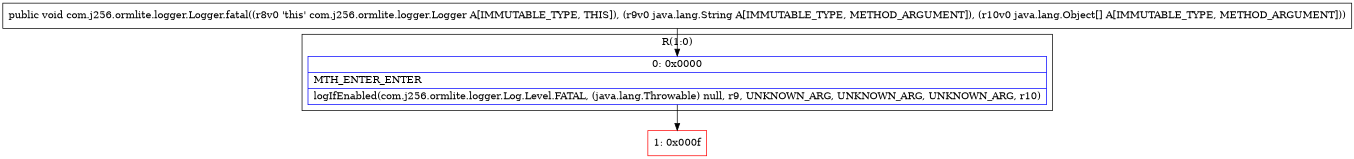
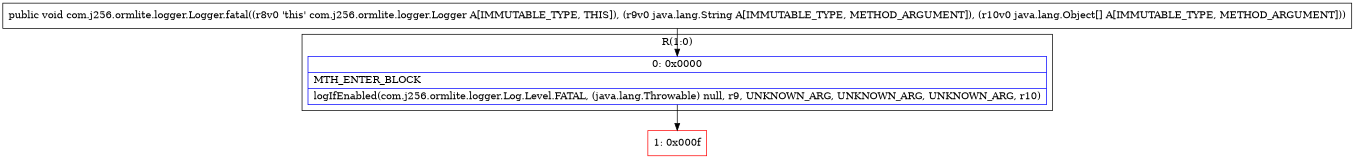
node "0: 0x0000": text "MTH_ENTER_ENTER" -> "MTH_ENTER_BLOCK"
